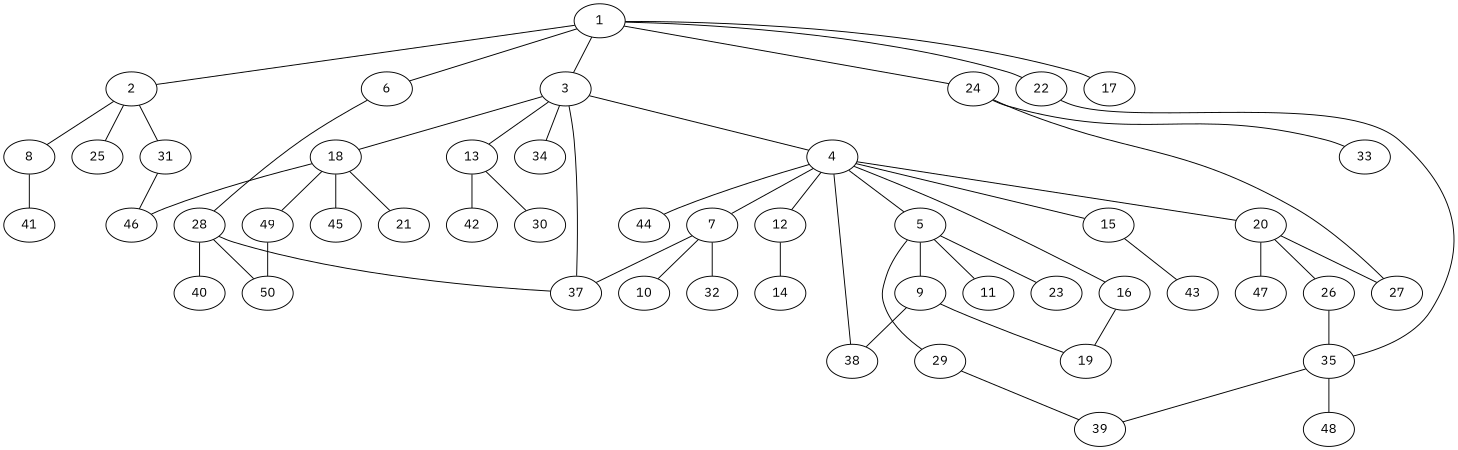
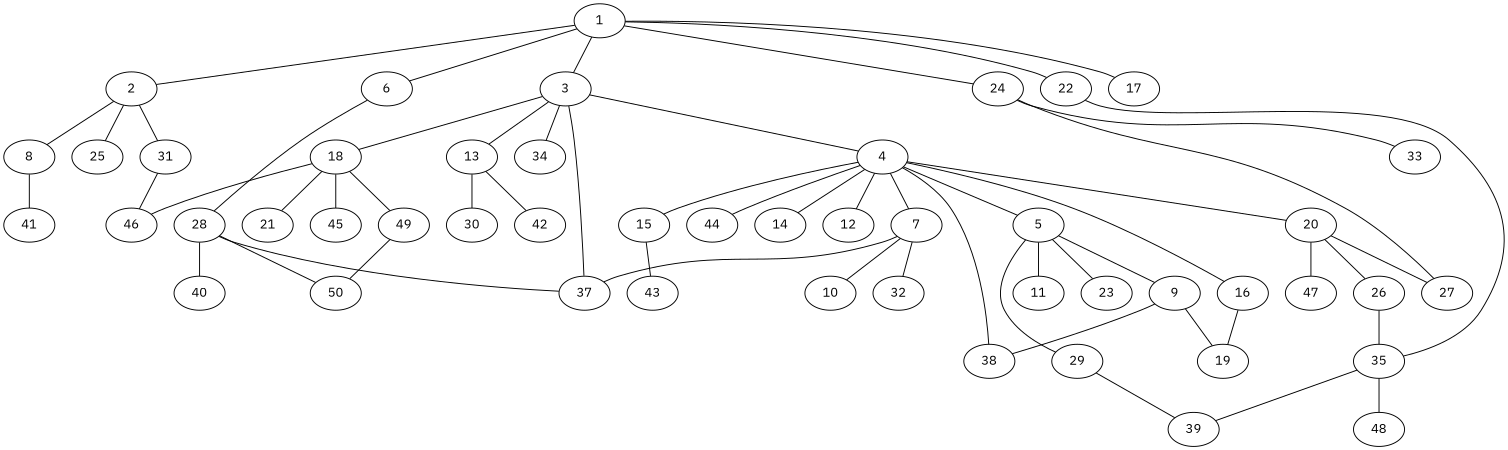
edge "12" -- "14": now "4" -- "14"
